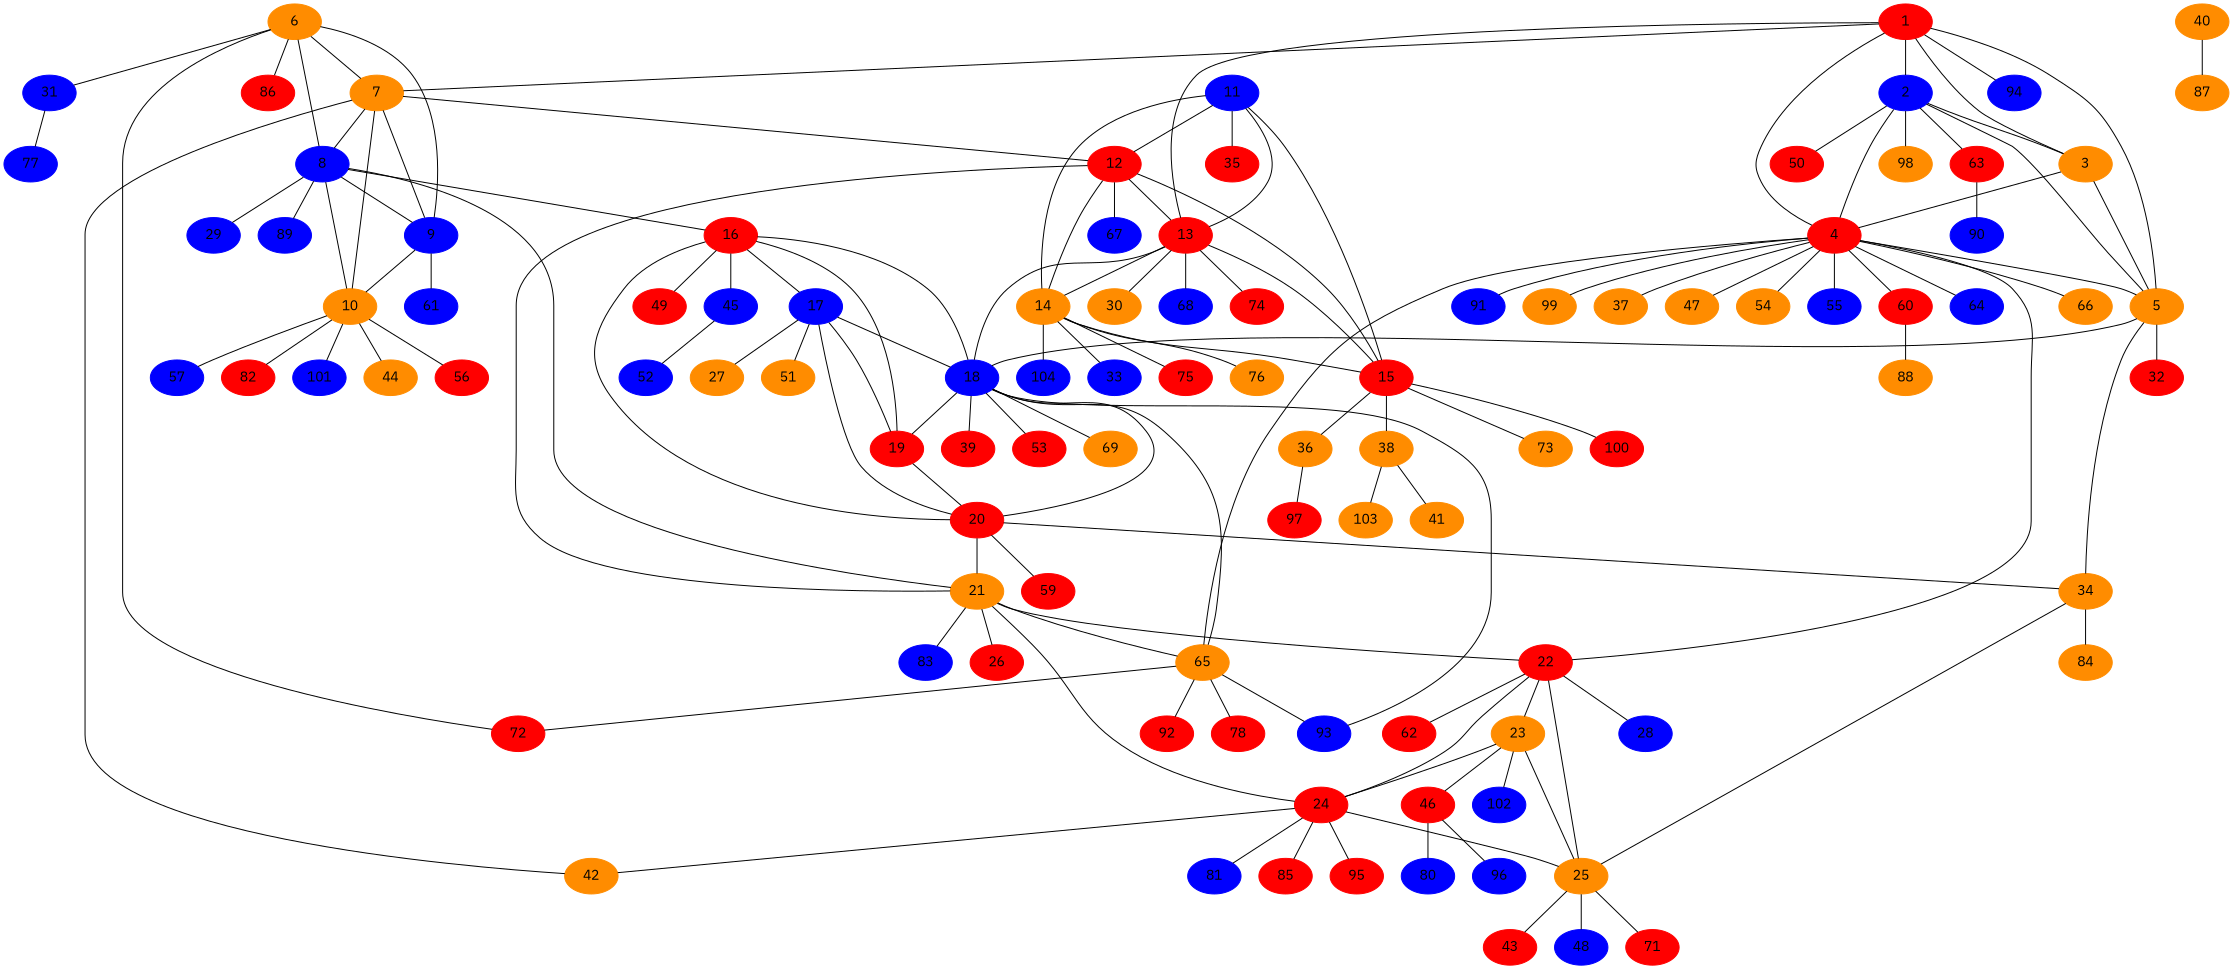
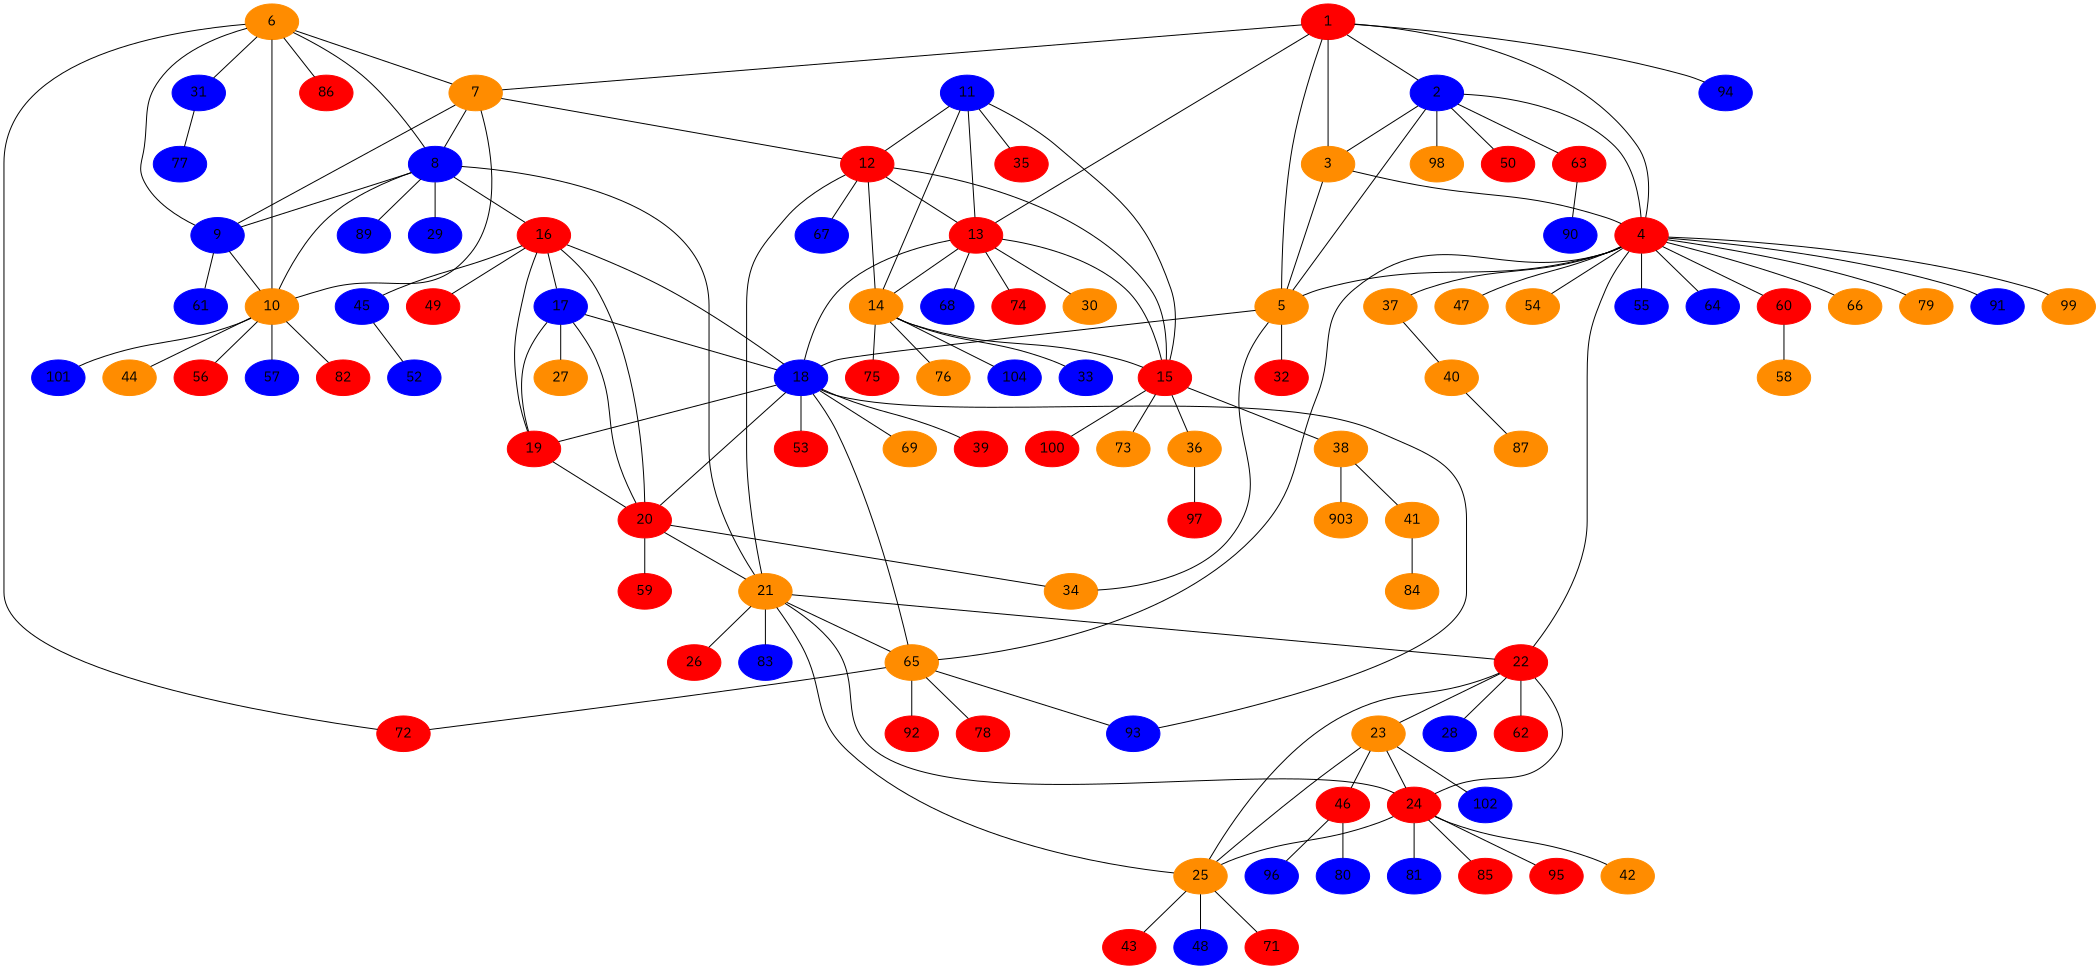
edge "6" -- "10": added
node "79": added
edge "37" -- "40": added
node "51": removed
node "88": label "88" -> "58"
node "103": label "103" -> "903"
edge "7" -- "42": removed
edge "34" -- "84": now "41" -- "84"
edge "34" -- "25": now "21" -- "25"
